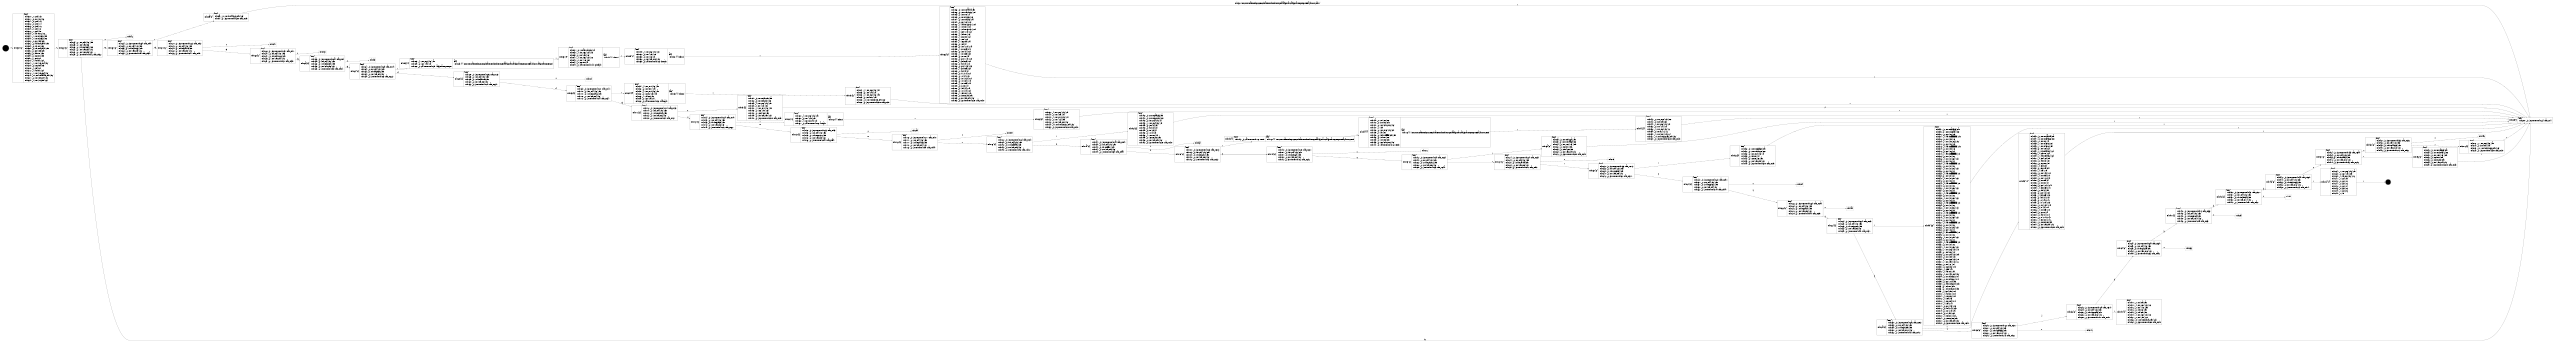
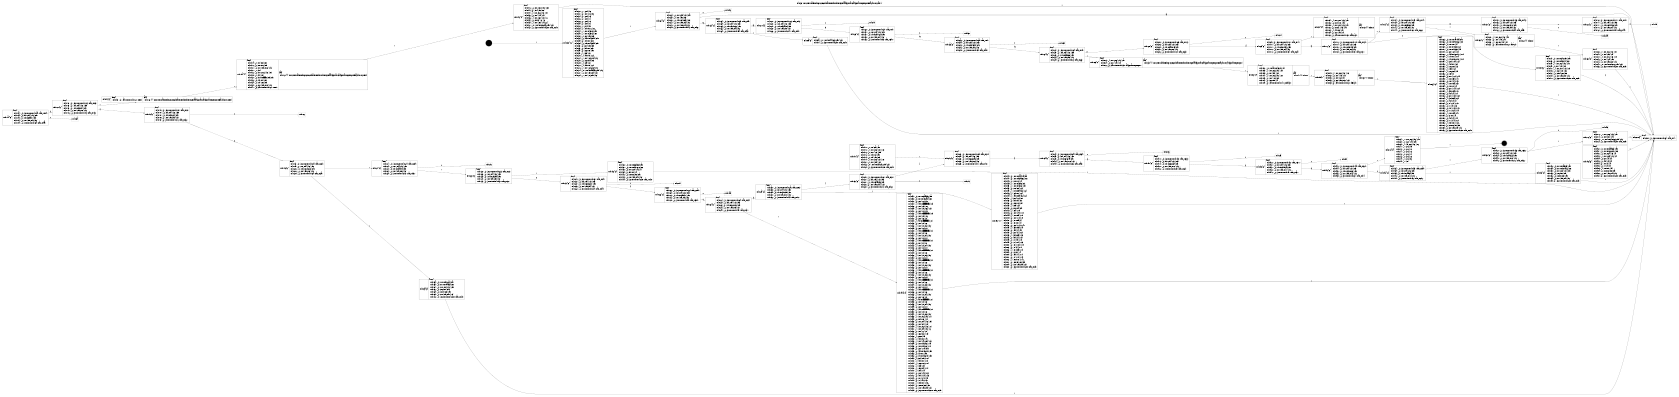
node "0x401cd1 [32]": removed
node "0x401788 [28]": removed
edge "0x4018d8 [28]" -> "0x401d70 [34]": reversed
